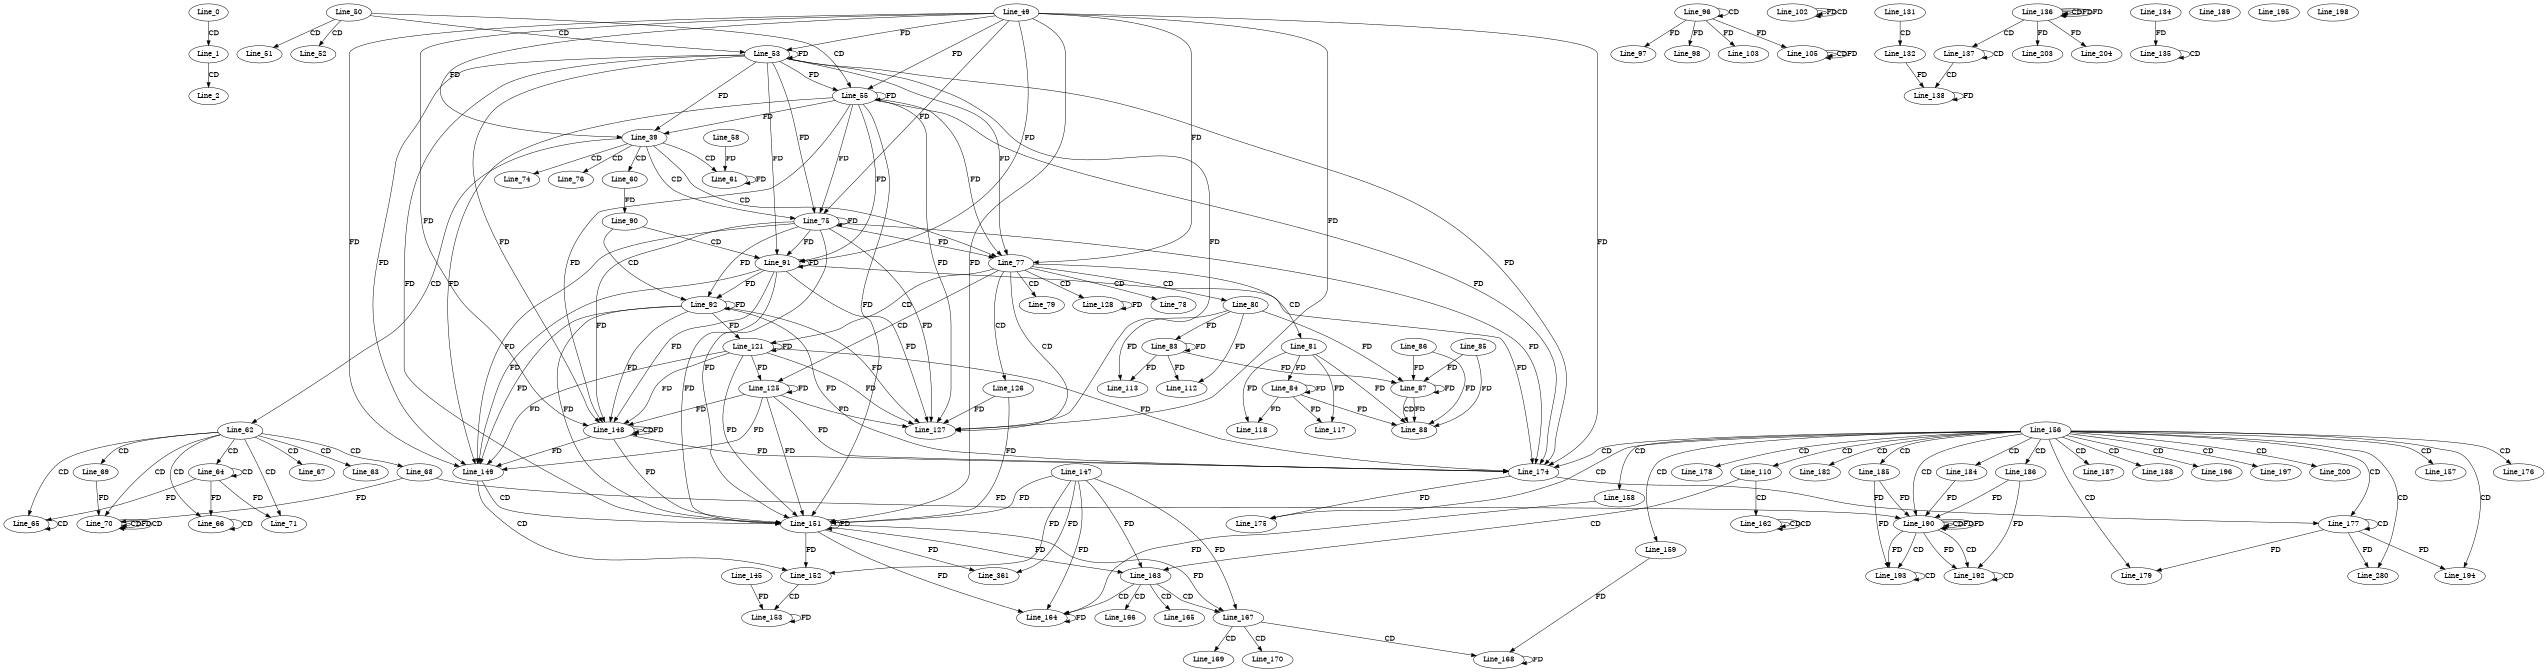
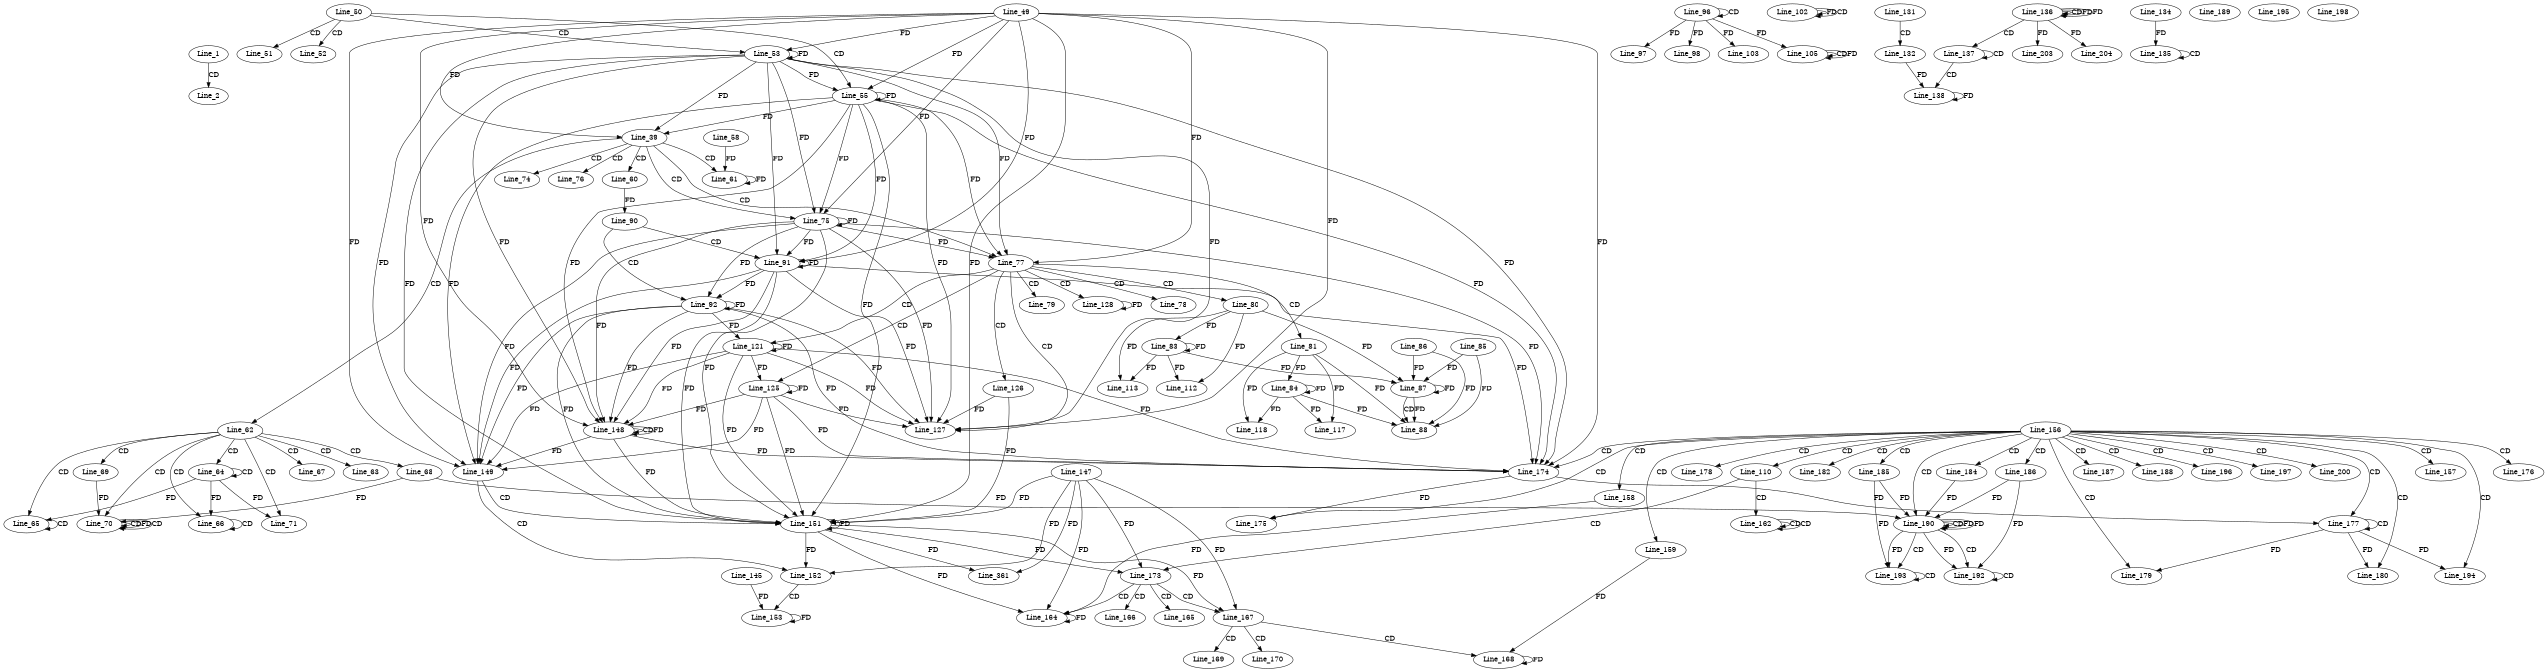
node "Line_0": removed
node "Line_163": label "Line_163" -> "Line_173"
node "Line_280": label "Line_280" -> "Line_180"
